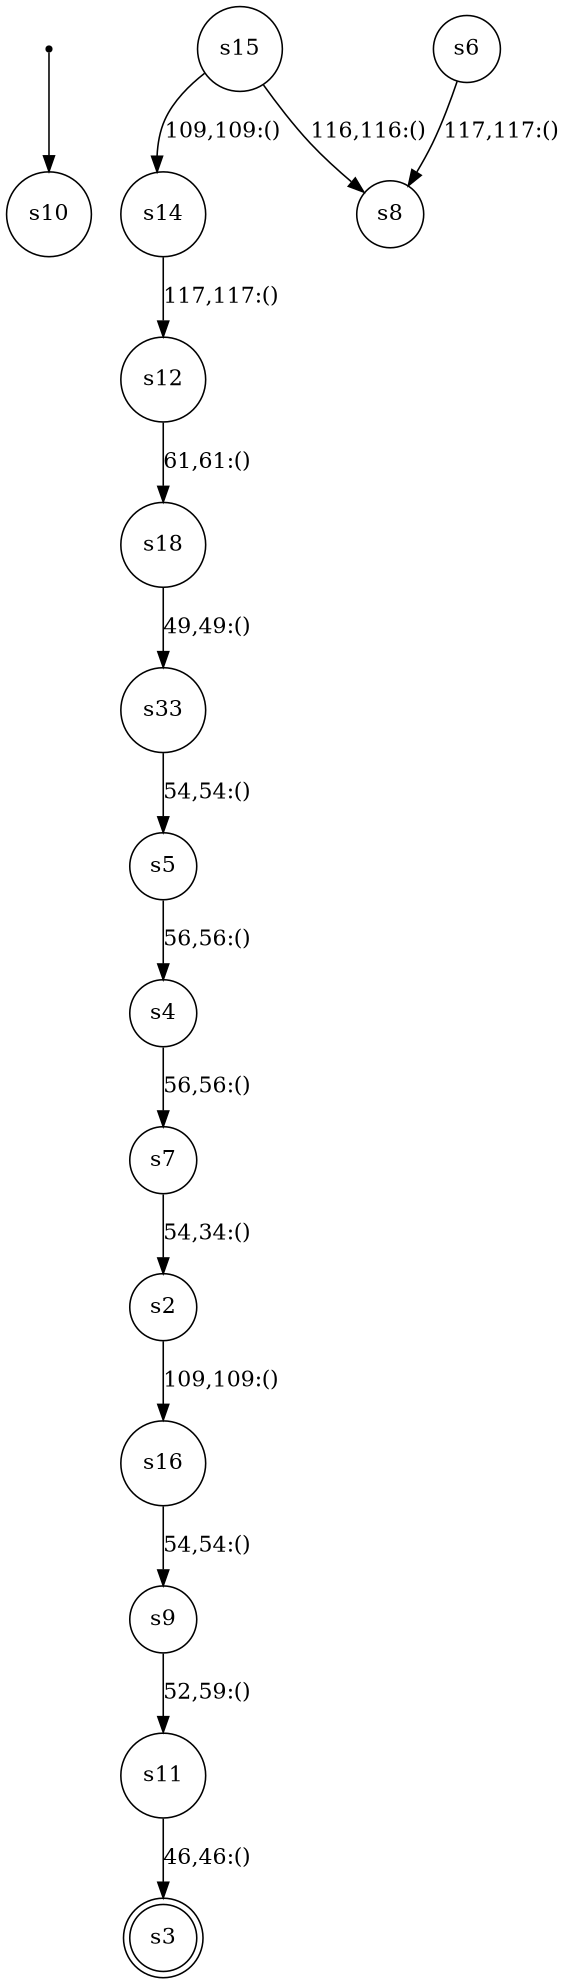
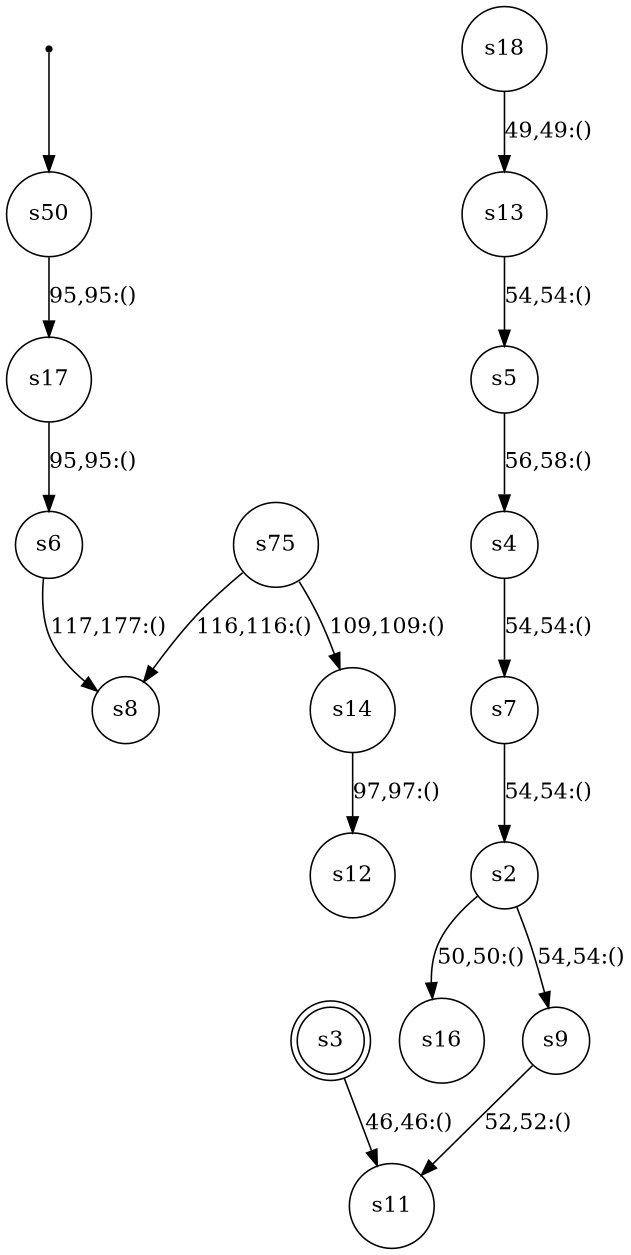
node "s15": label "s15" -> "s75"
edge "s6" -> "s8": label "117,117:()" -> "117,177:()"
node "s10": label "s10" -> "s50"
edge "s14" -> "s12": label "117,117:()" -> "97,97:()"
node "s17": added
edge "s12" -> "s18": removed, label "61,61:()"
node "s33": label "s33" -> "s13"
edge "s5" -> "s4": label "56,56:()" -> "56,58:()"
edge "s4" -> "s7": label "56,56:()" -> "54,54:()"
edge "s7" -> "s2": label "54,34:()" -> "54,54:()"
edge "s2" -> "s16": label "109,109:()" -> "50,50:()"
edge "s16" -> "s9": now "s2" -> "s9"
edge "s9" -> "s11": label "52,59:()" -> "52,52:()"
edge "s11" -> "s3": reversed
